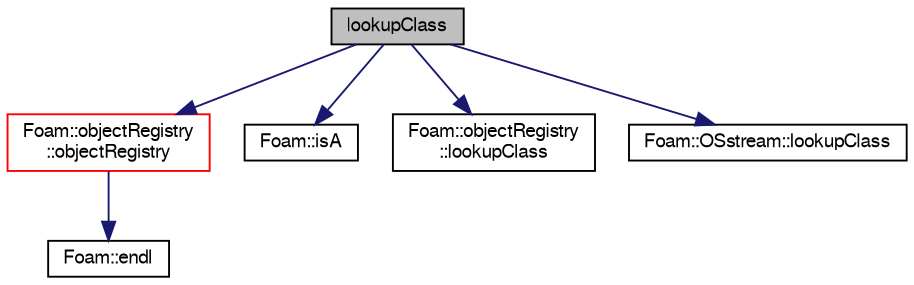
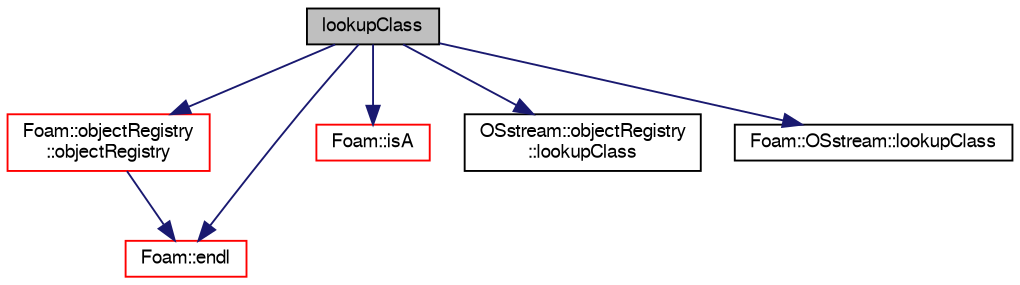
edge "lookupClass" -> "Foam::endl": added
node "Foam::isA": color black -> red
node "Foam::objectRegistry ::lookupClass": label "Foam::objectRegistry ::lookupClass" -> "OSstream::objectRegistry ::lookupClass"
node "Foam::endl": color black -> red
